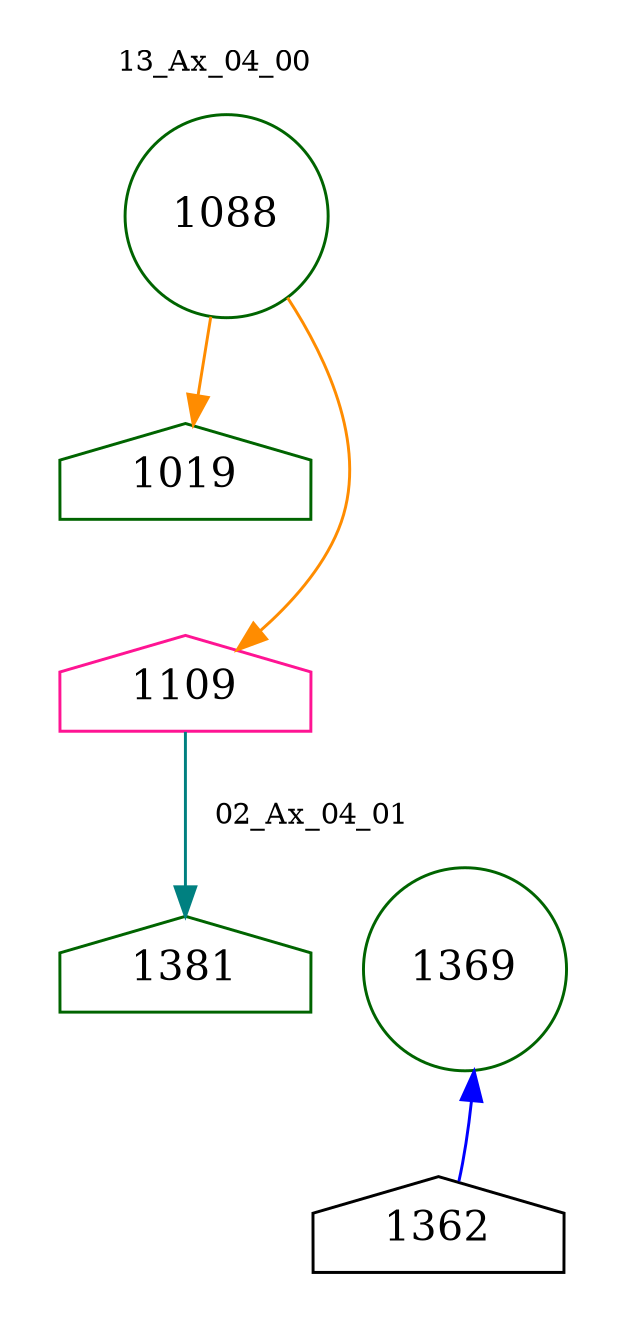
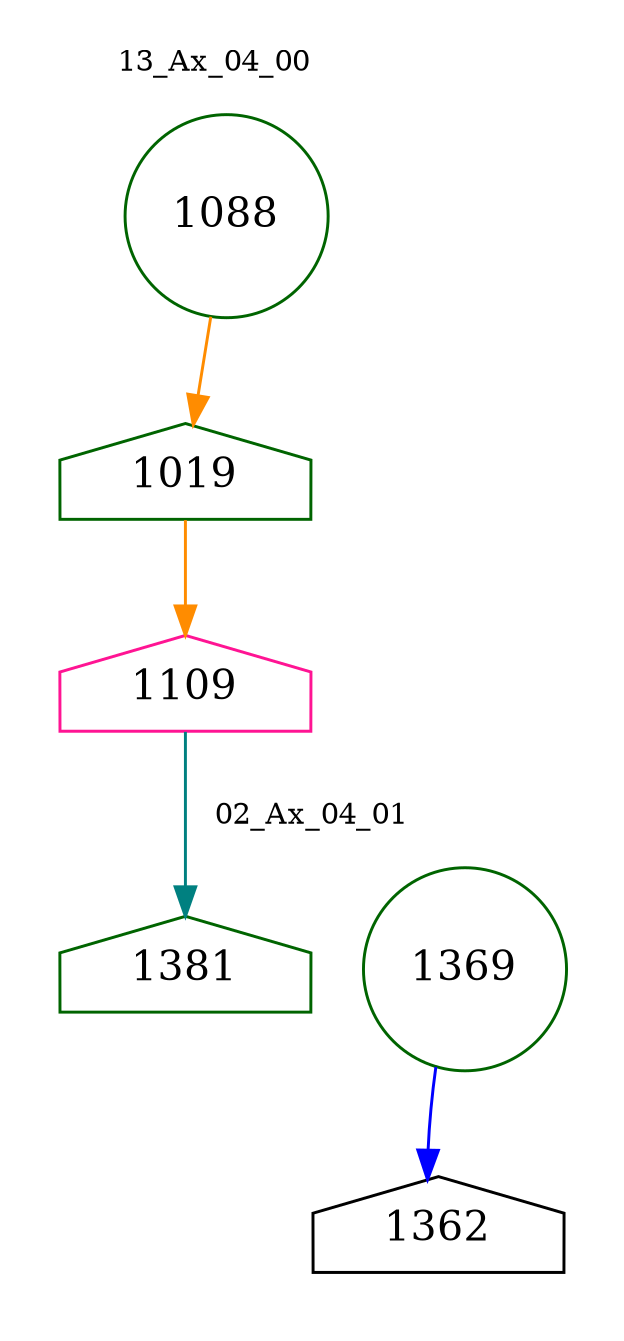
edge "1088" -> "1109": now "1019" -> "1109"
edge "1362" -> "1369": reversed
